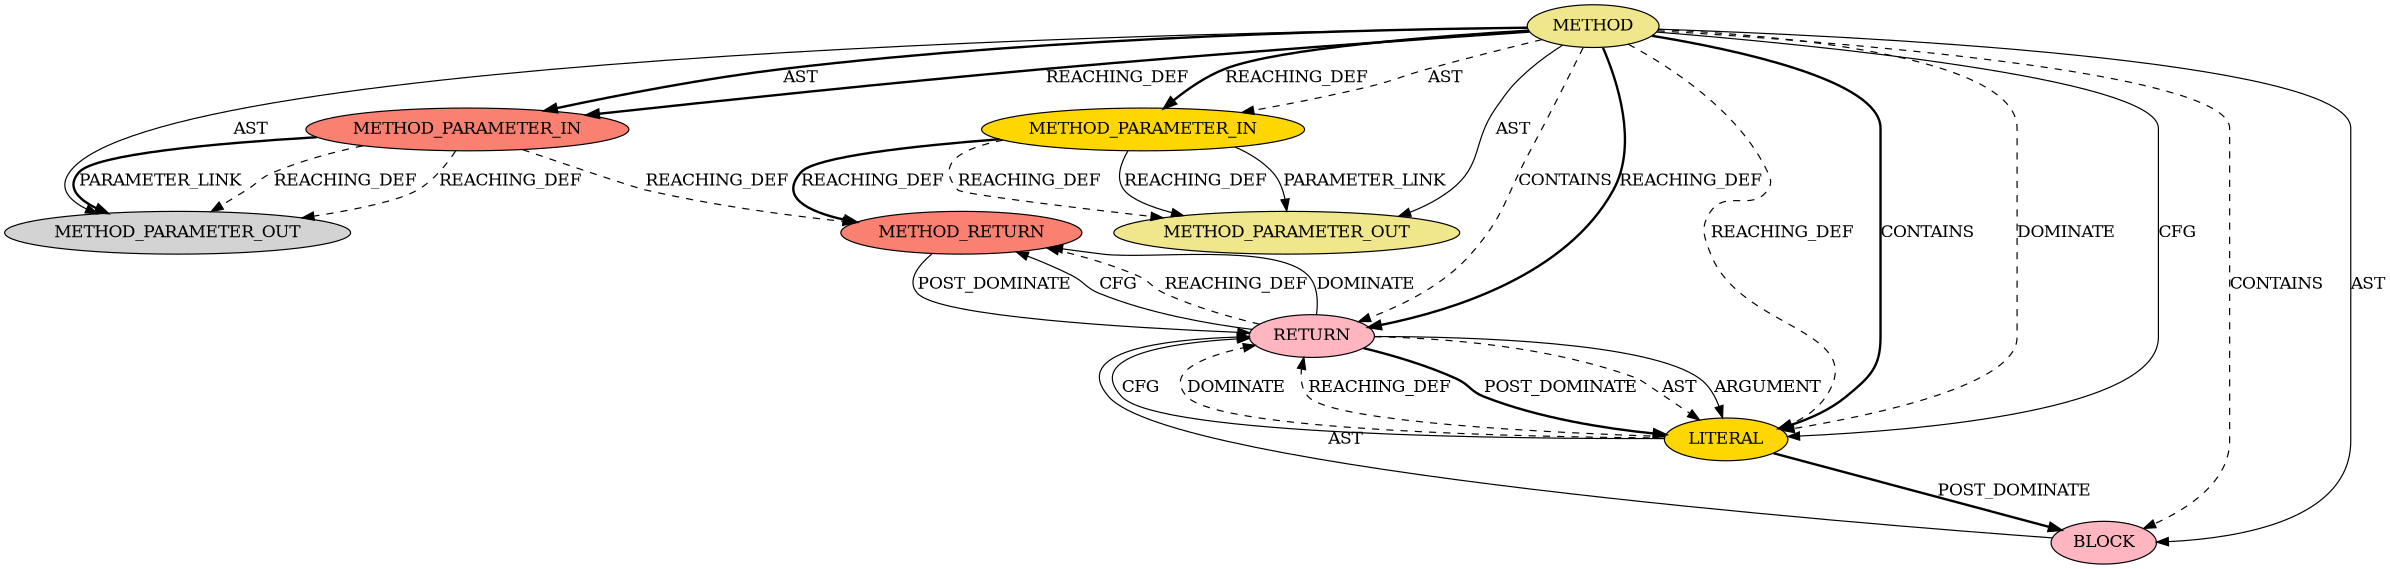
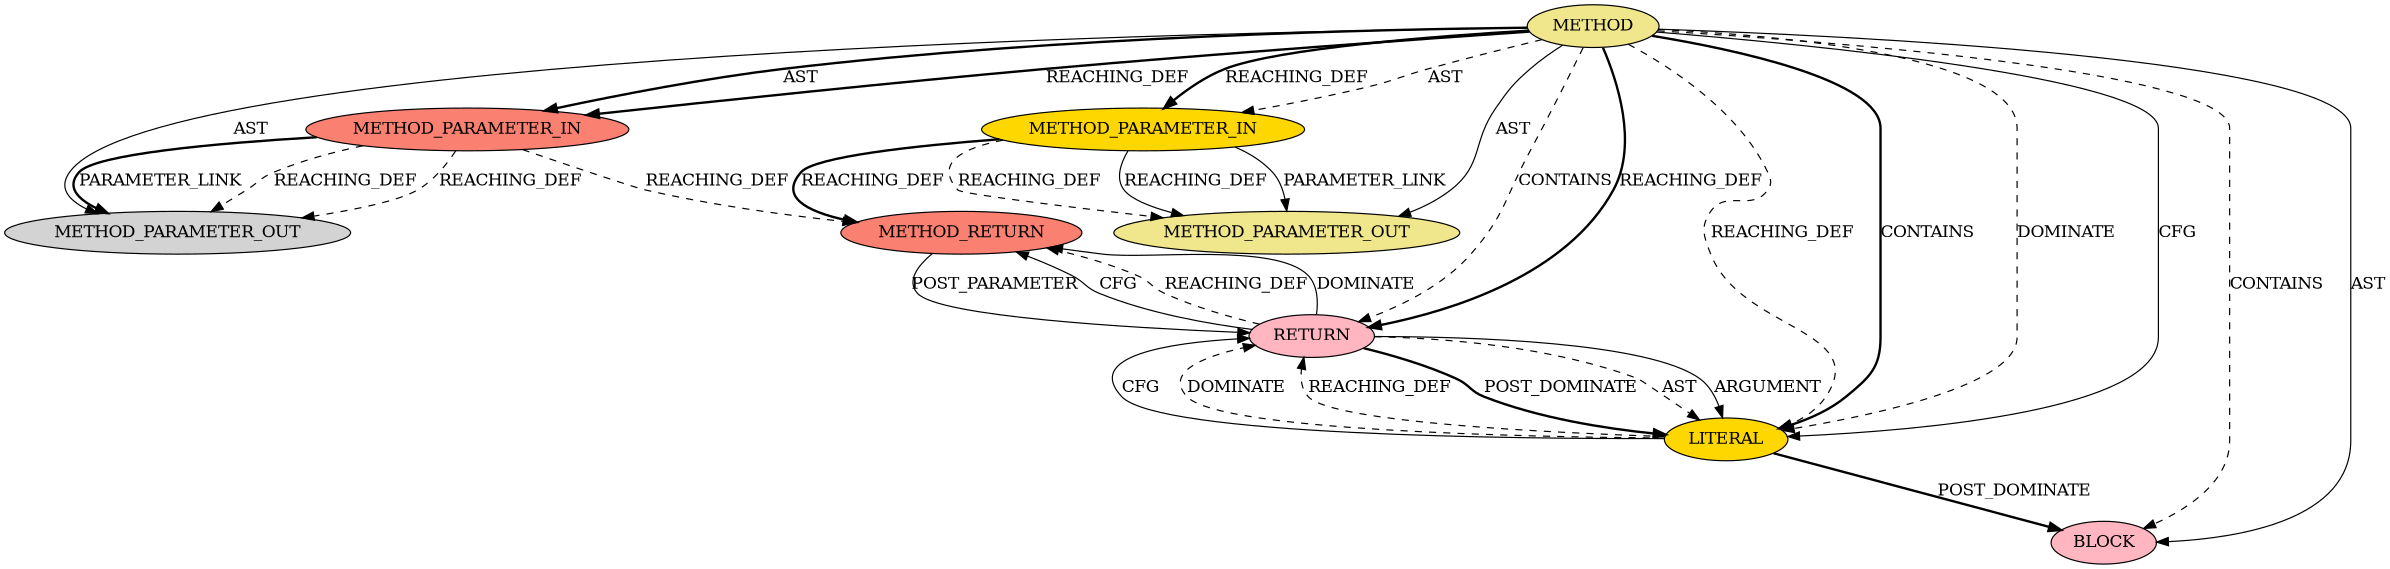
edge "METHOD_RETURN" -> "RETURN": label "POST_DOMINATE" -> "POST_PARAMETER"
edge "BLOCK" -> "RETURN": removed, label "AST"
